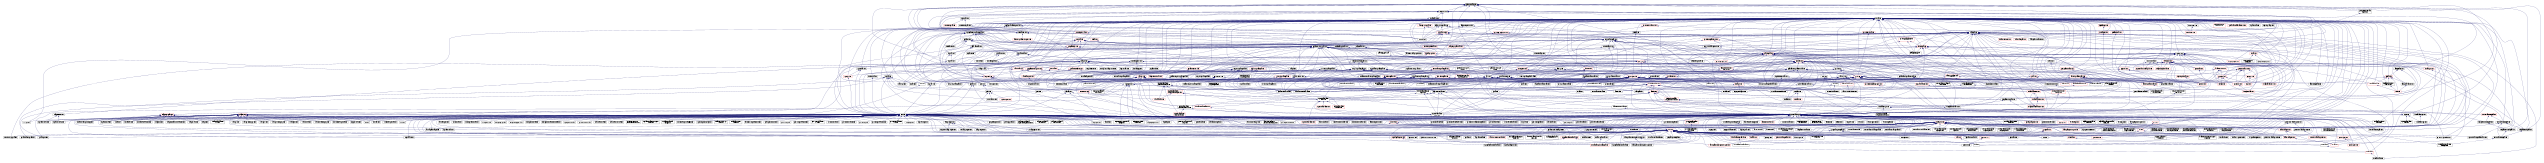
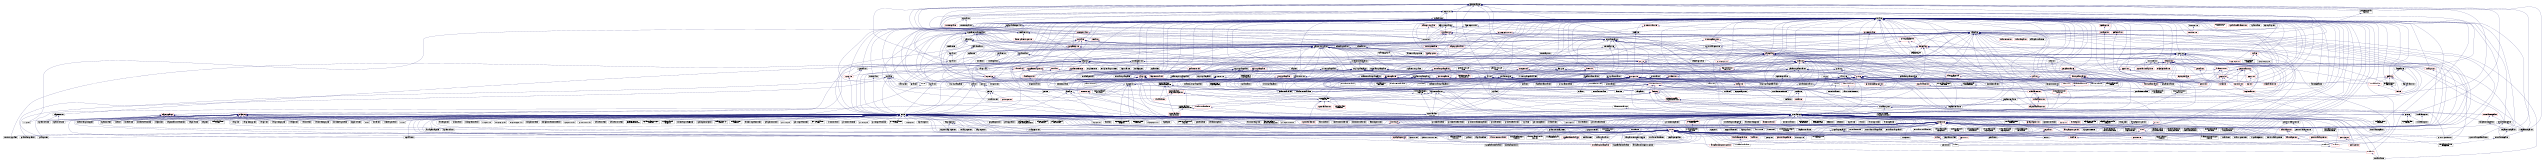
node "runtime.hpp": label "runtime.hpp" -> "runtime.make"
